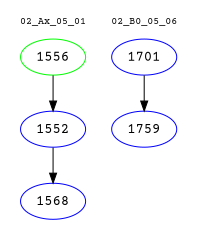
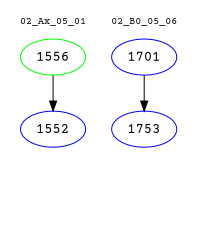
node "1759": label "1759" -> "1753"
node "1568": removed
